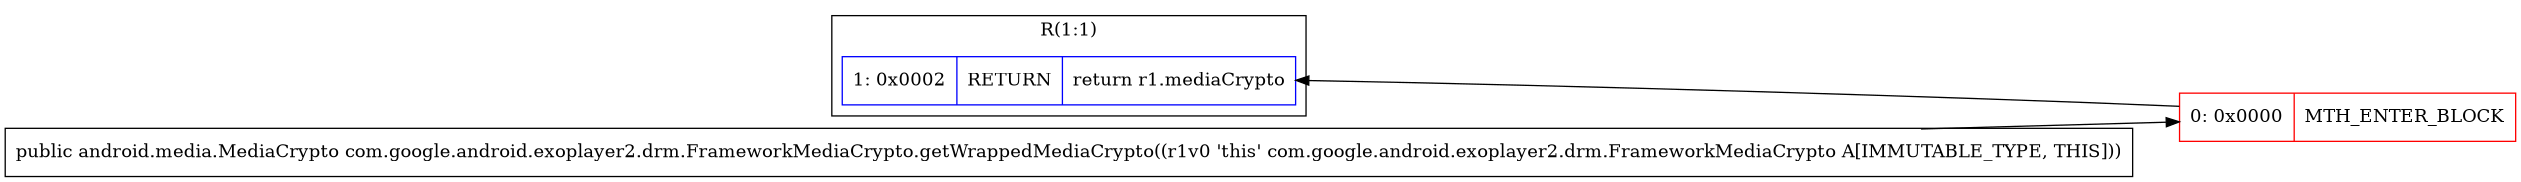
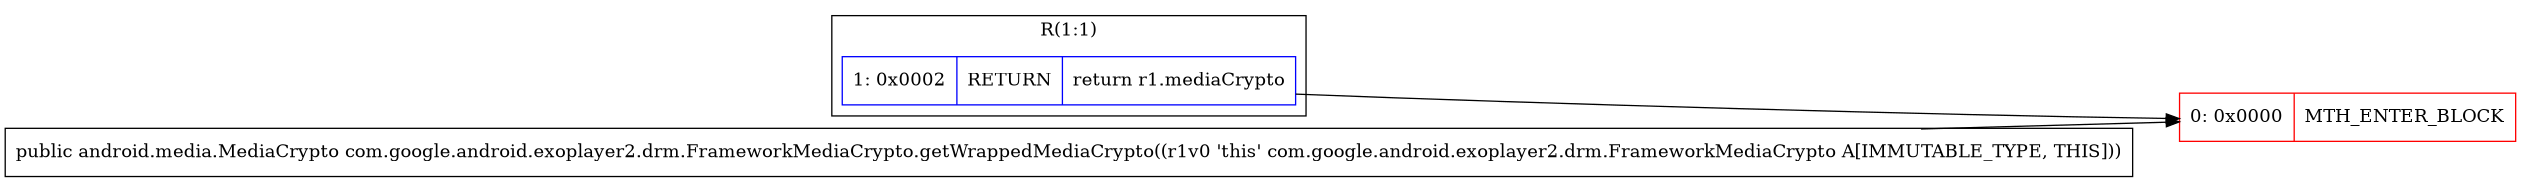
edge "0: 0x0000" -> "1: 0x0002": reversed
